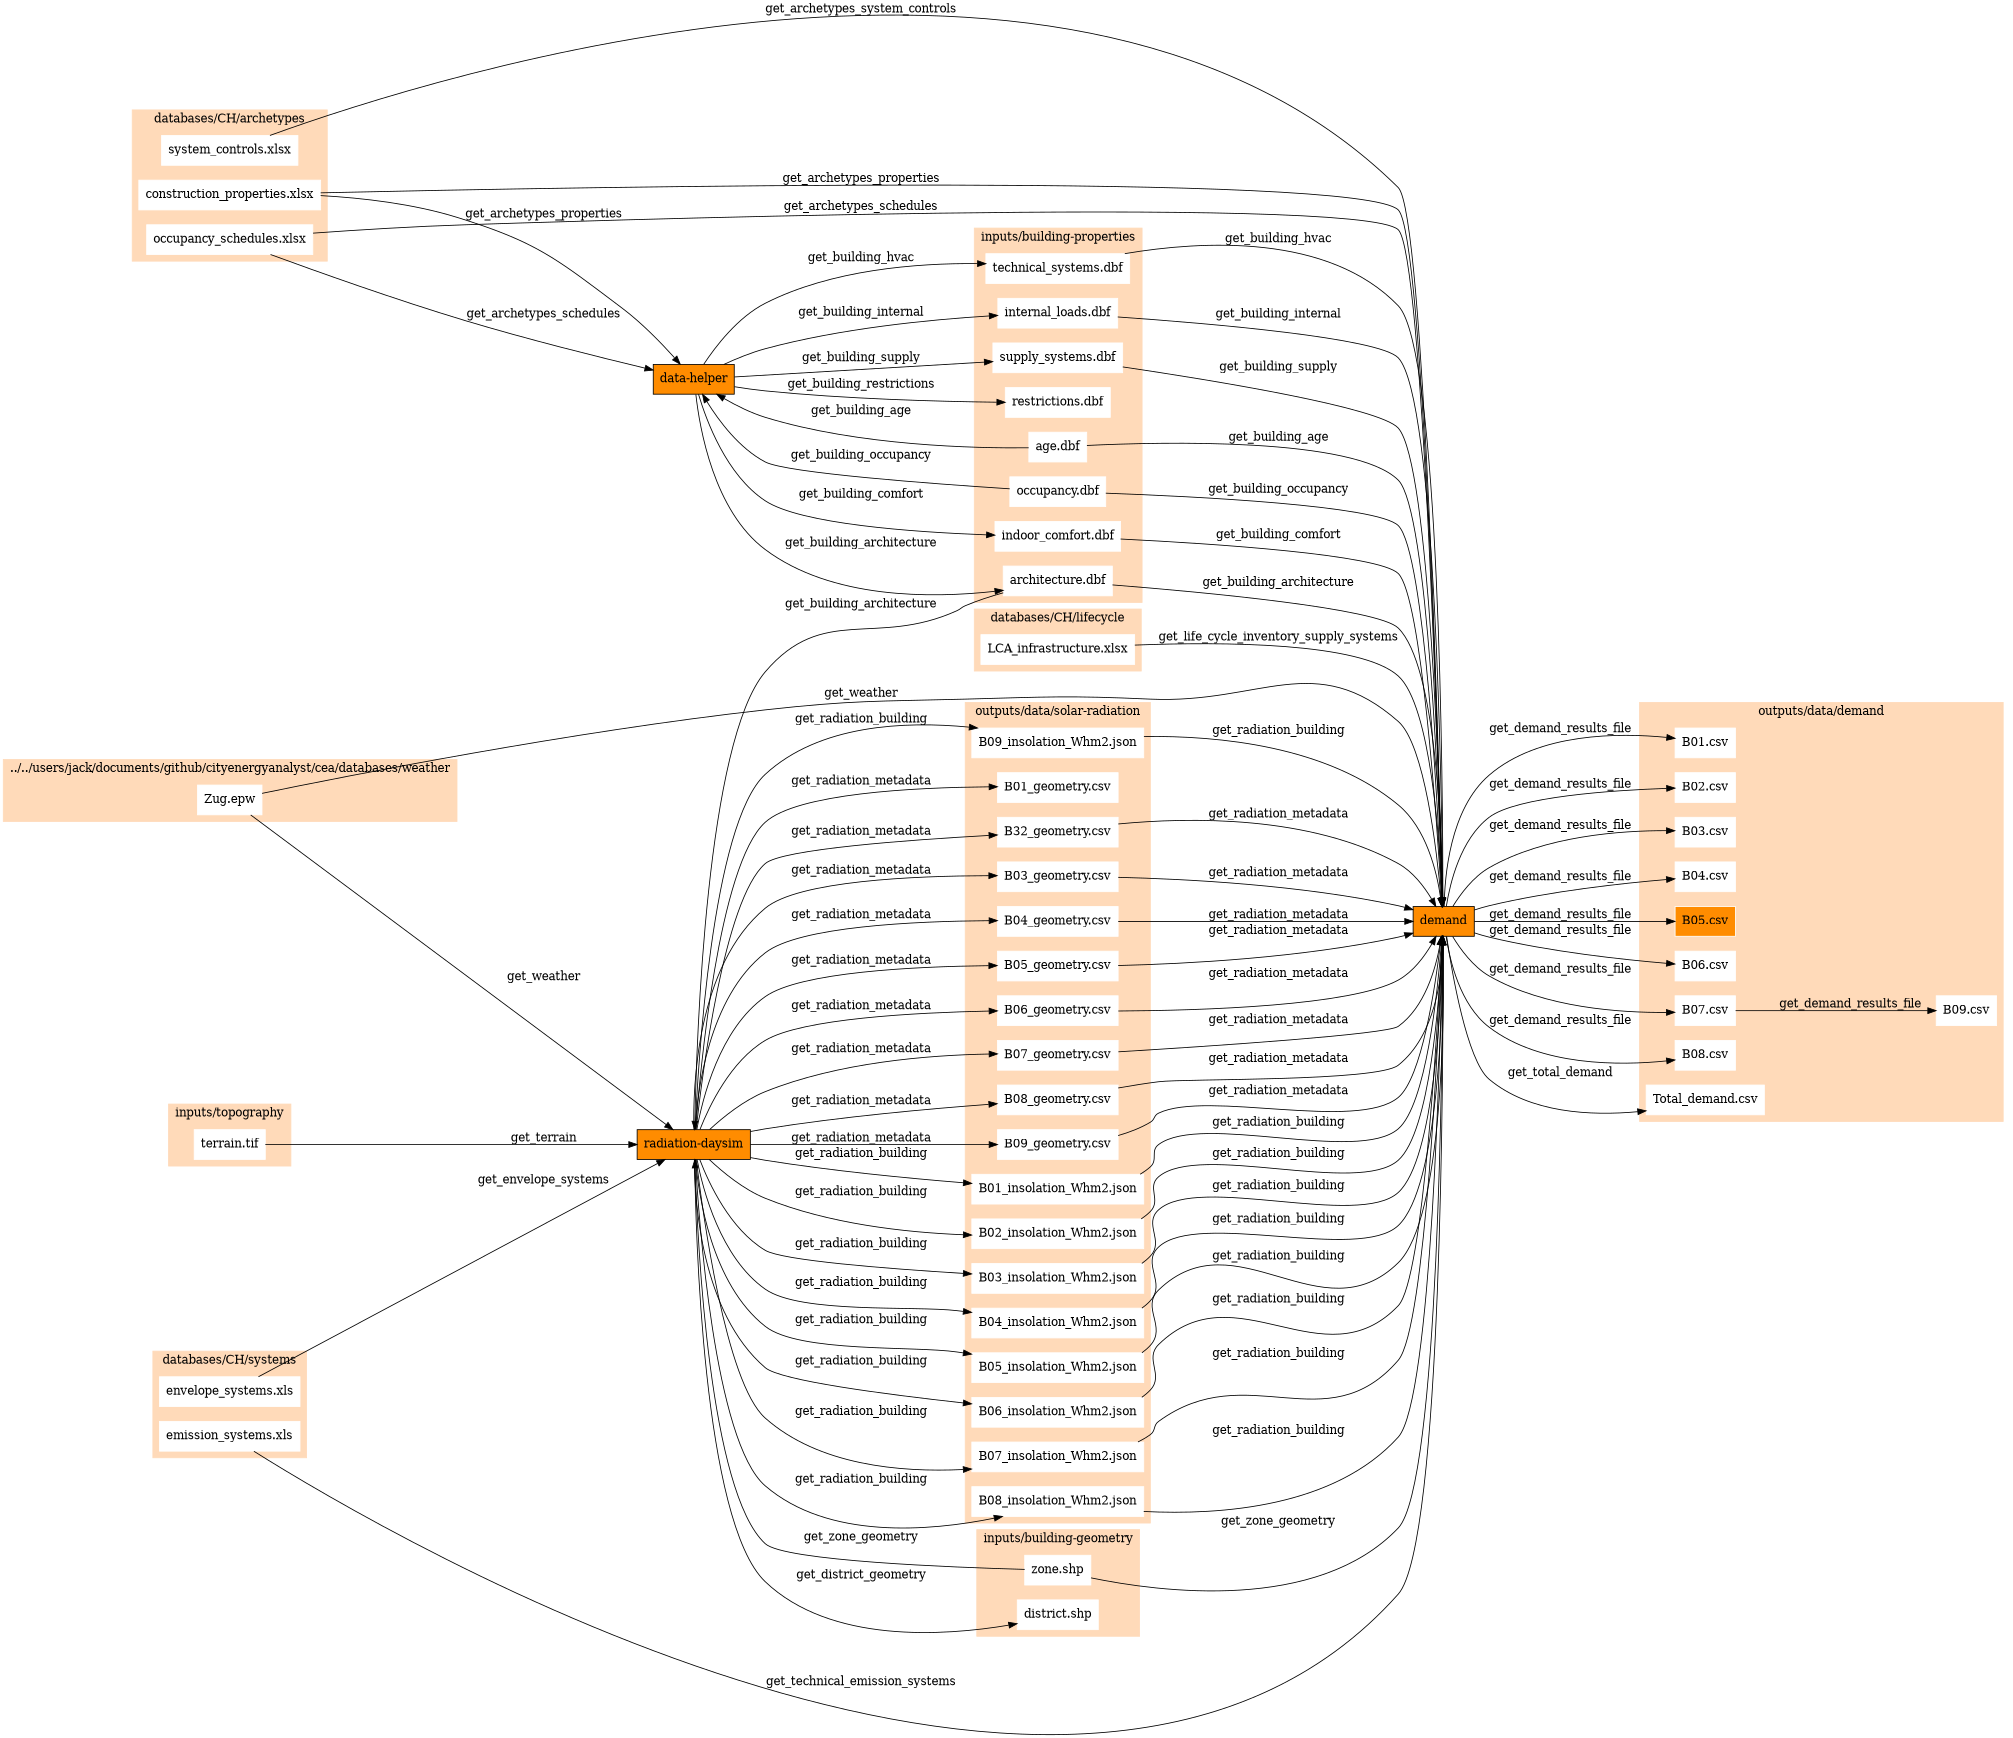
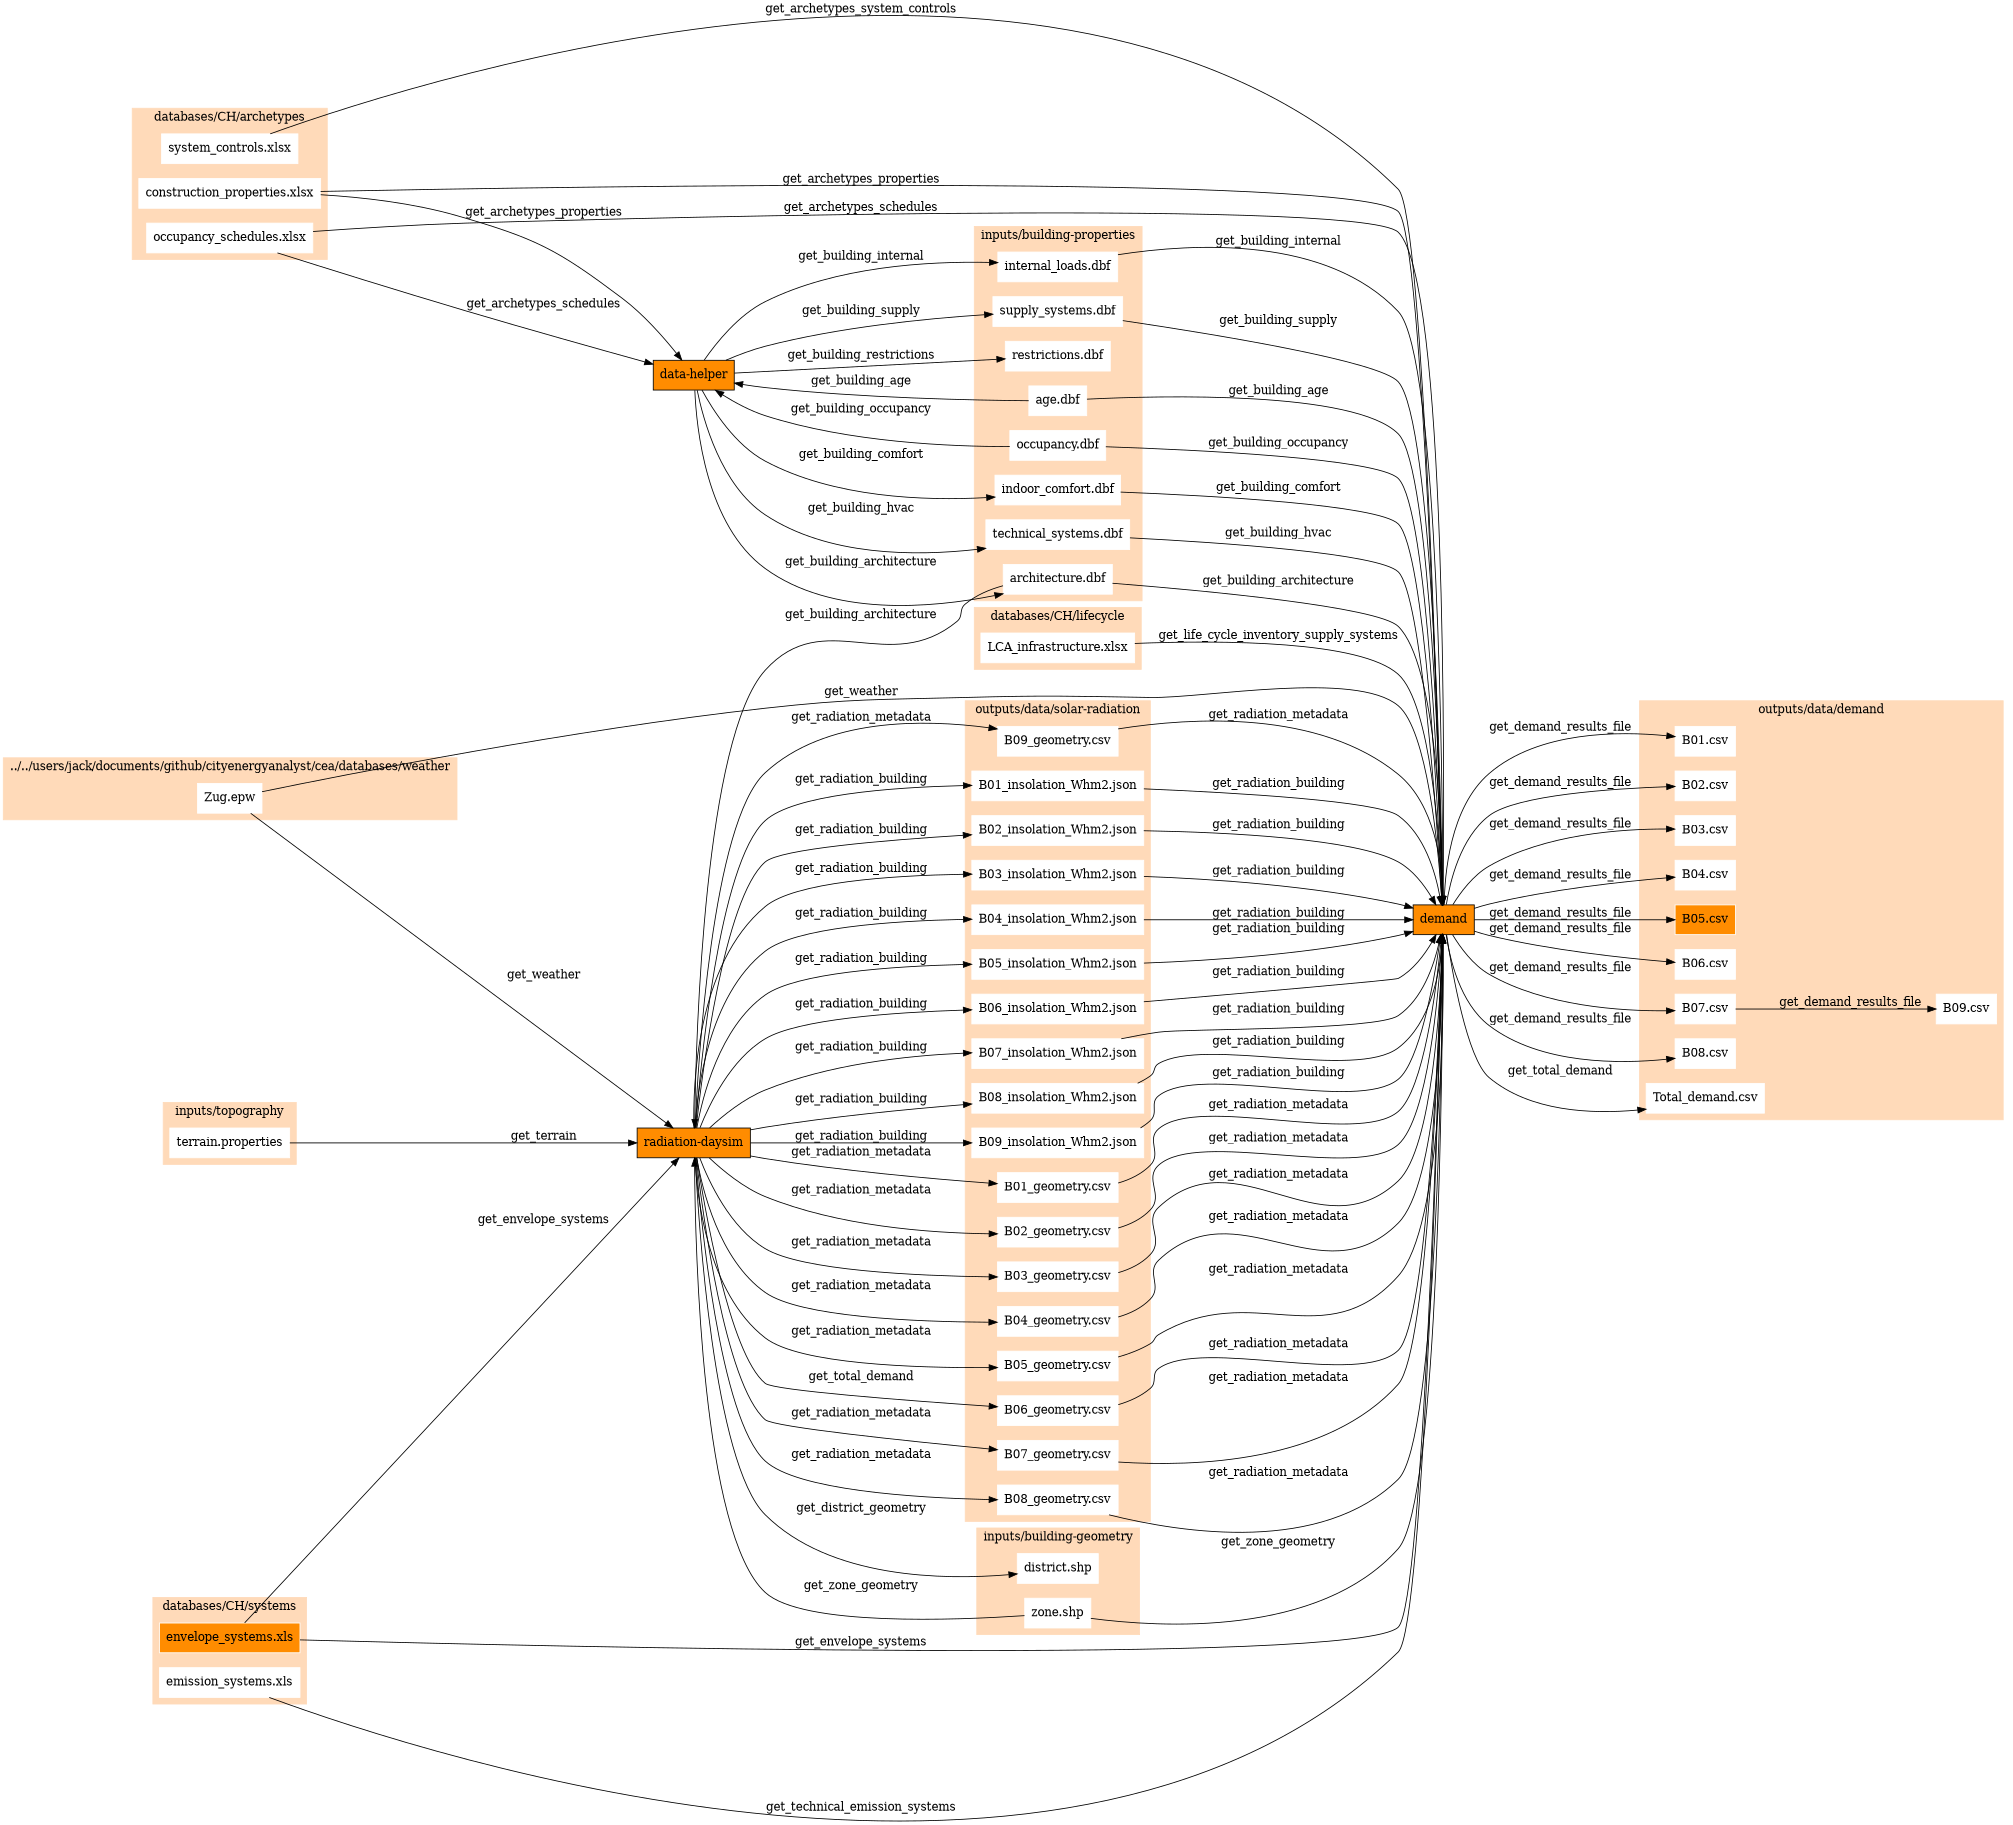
node "B32_geometry.csv": label "B32_geometry.csv" -> "B02_geometry.csv"
edge "radiation-daysim" -> "B06_geometry.csv": label "get_radiation_metadata" -> "get_total_demand"
edge "B01_geometry.csv" -> "demand": added, label "get_radiation_metadata"
node "terrain.tif": label "terrain.tif" -> "terrain.properties"
node "envelope_systems.xls": fillcolor white -> darkorange
edge "envelope_systems.xls" -> "demand": added, label "get_envelope_systems"
